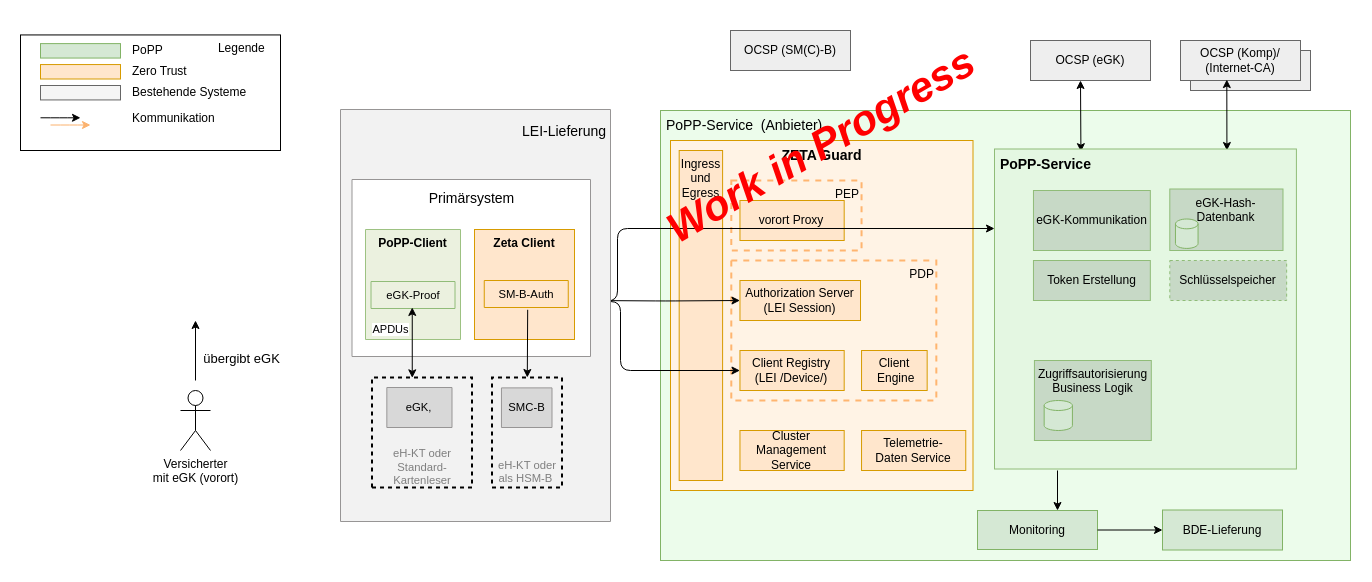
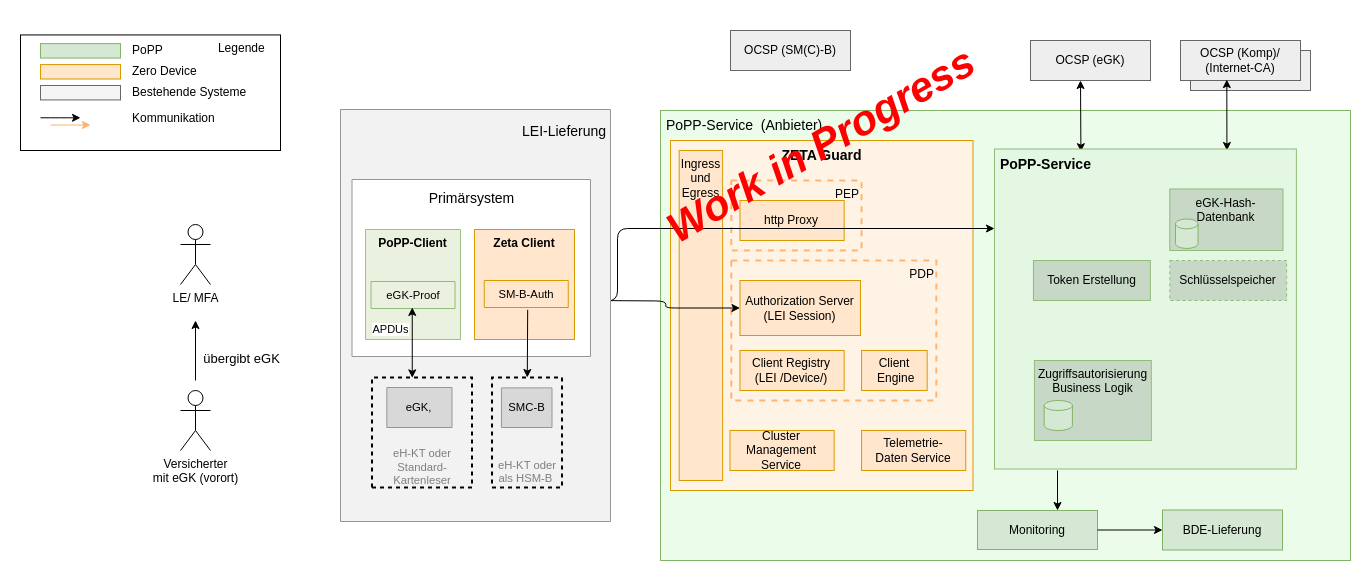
node "Zero Trust": label "Zero Trust" -> "Zero Device"
node "vorort Proxy": label "vorort Proxy" -> "http Proxy"
node "eGK-Kommunikation": removed
node "LE/ MFA": added
node "Authorization Server (LEI Session)": size 121x40 -> 121x55
edge "Primärsystem" -> "Client Registry (LEI /Device/)": removed
node "Cluster Management Service": moved (792, 451) -> (782, 451)
